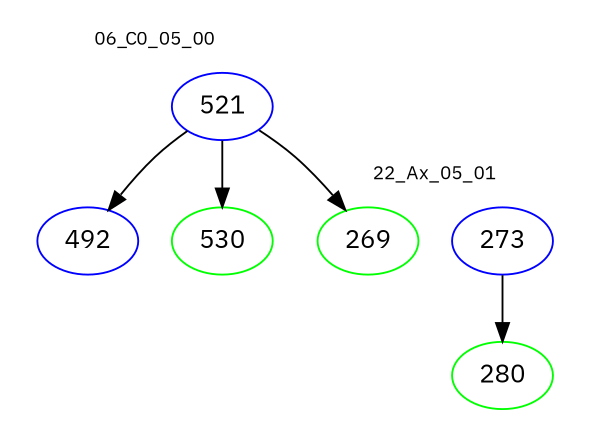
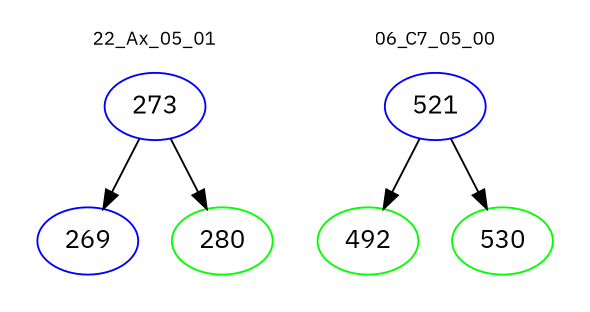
cluster "06_C0_05_00": label "06_C0_05_00" -> "06_C7_05_00"
edge "521" -> "269": now "273" -> "269"
node "492": color blue -> green
node "269": color green -> blue
